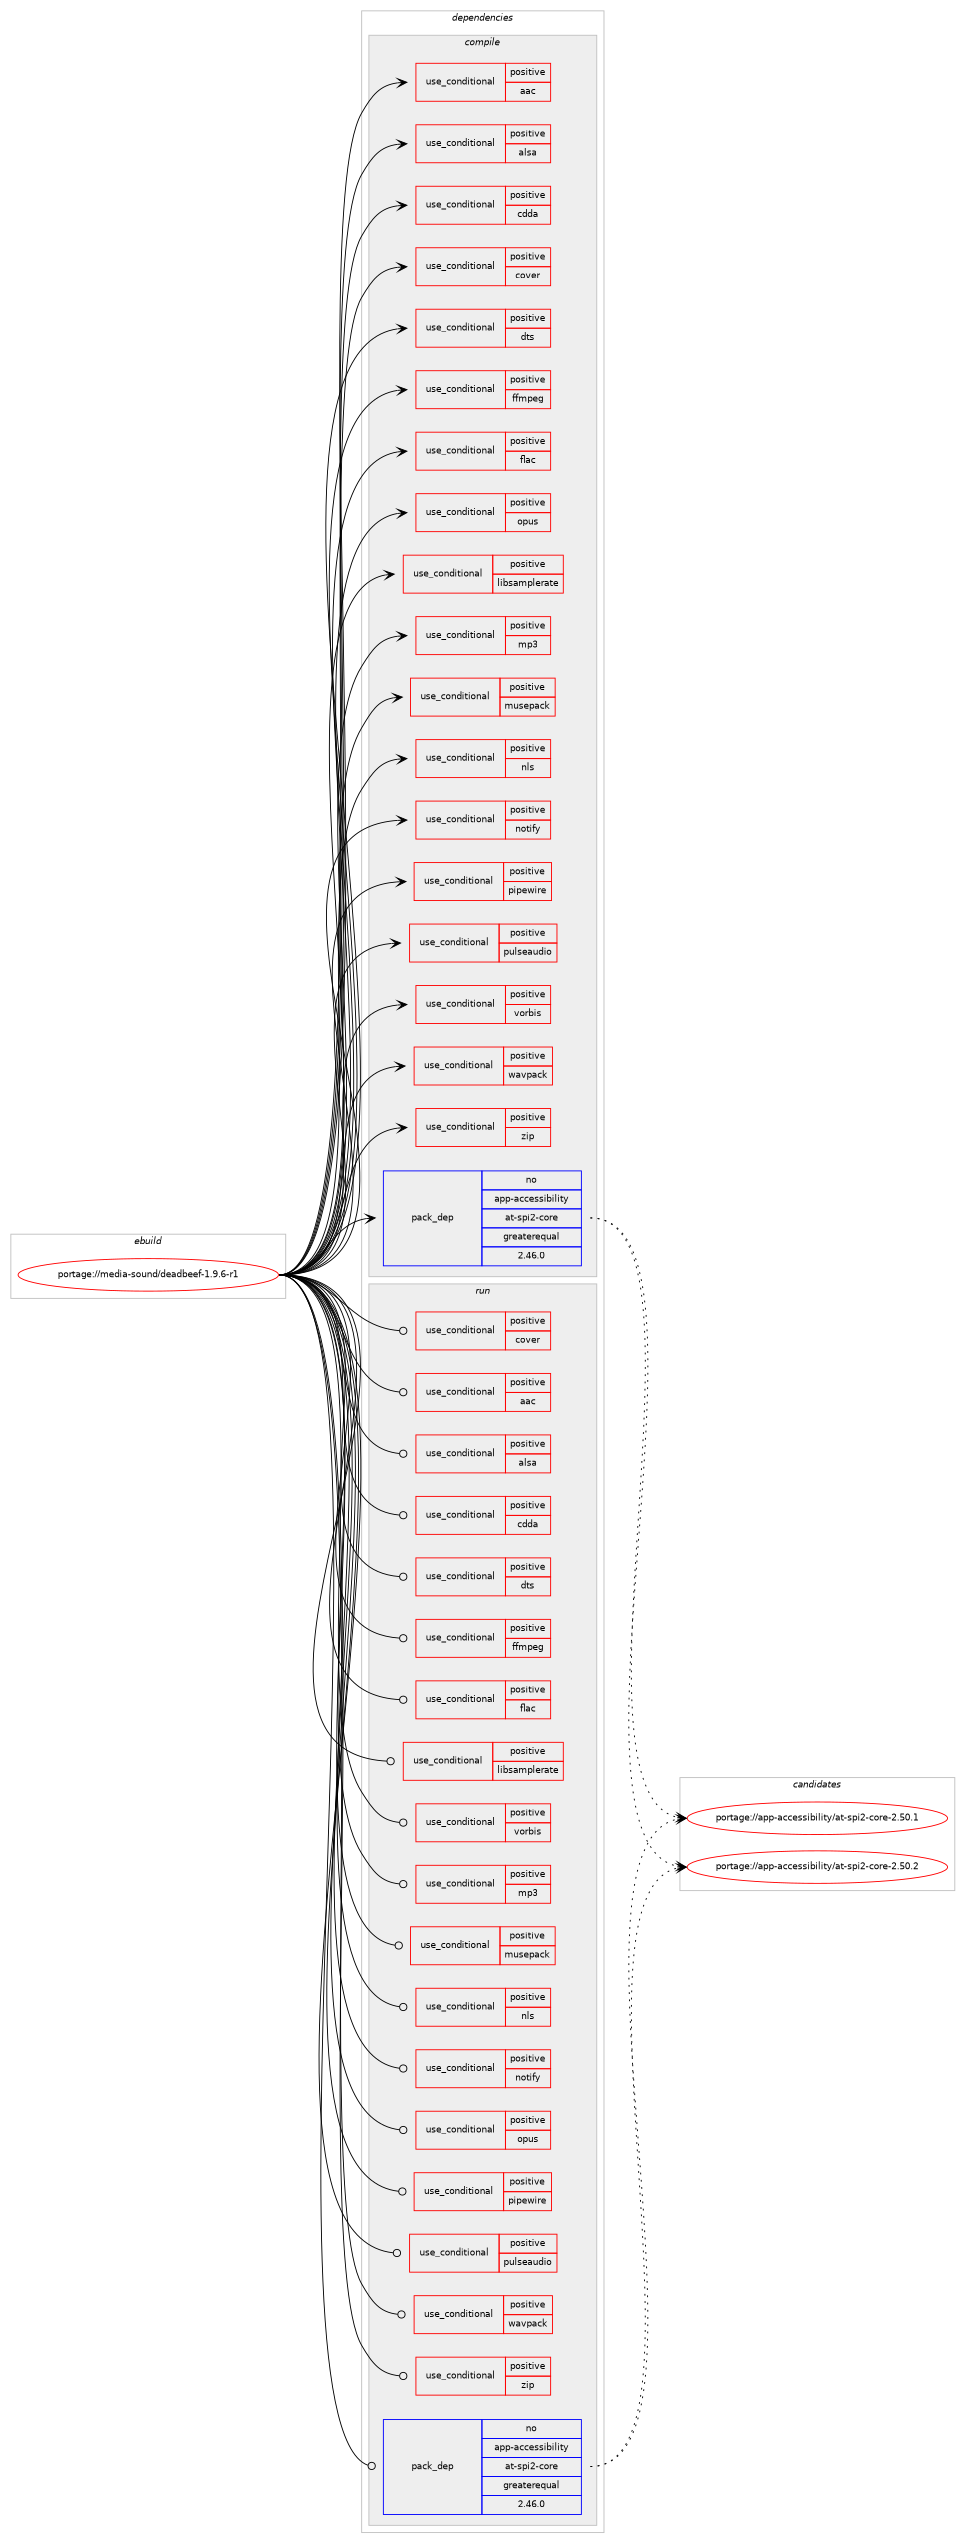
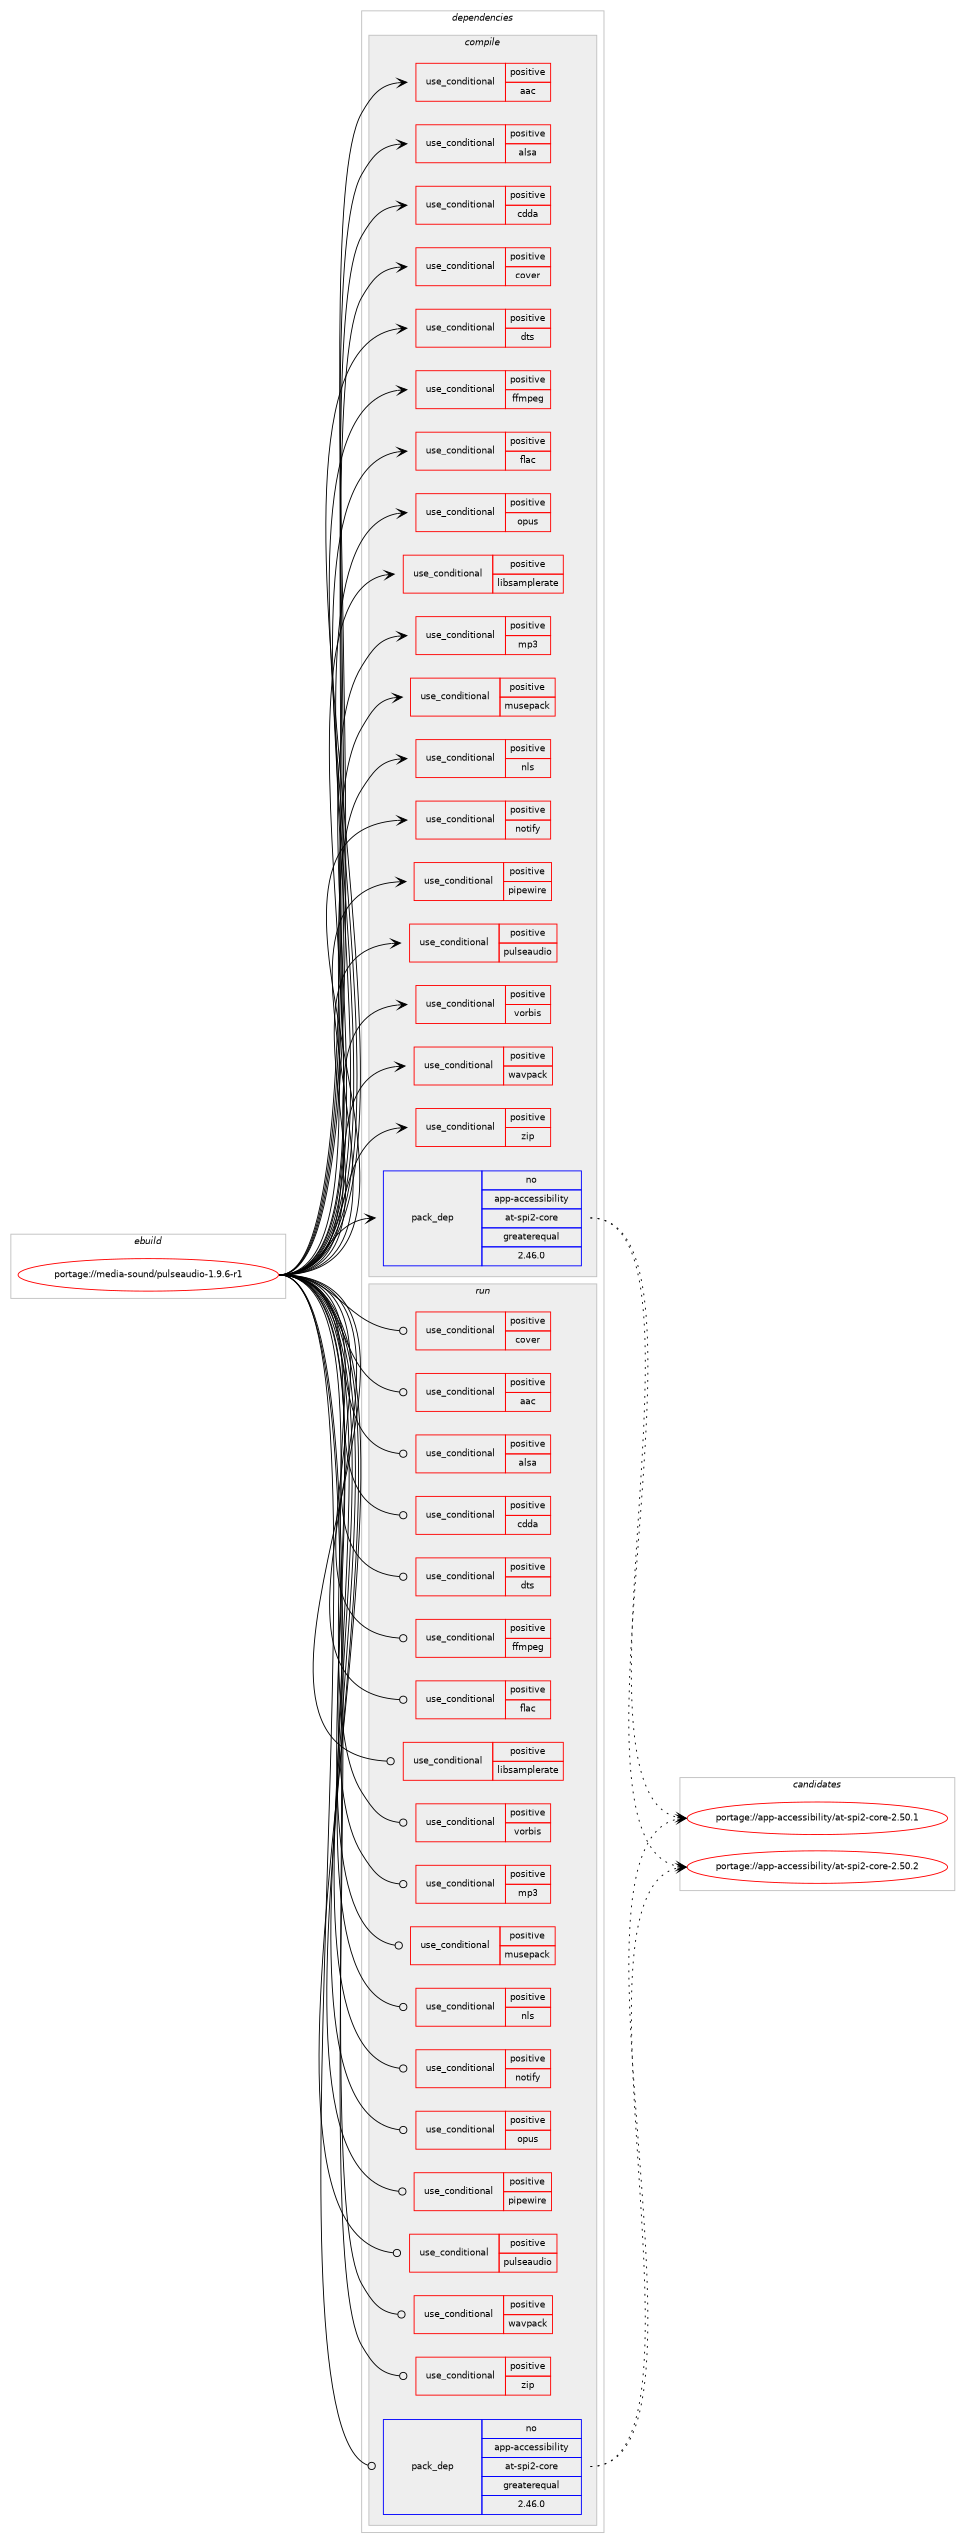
node "portage://media-sound/deadbeef-1.9.6-r1": label "portage://media-sound/deadbeef-1.9.6-r1" -> "portage://media-sound/pulseaudio-1.9.6-r1"
